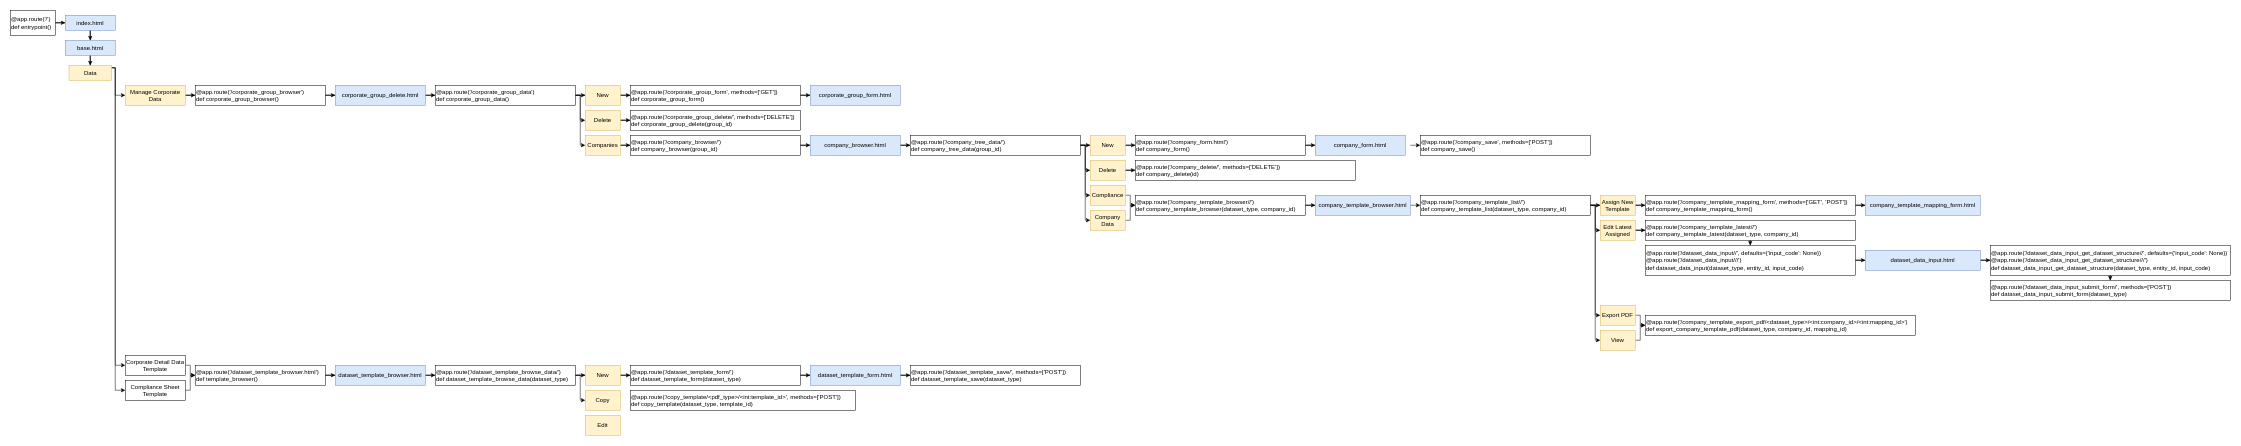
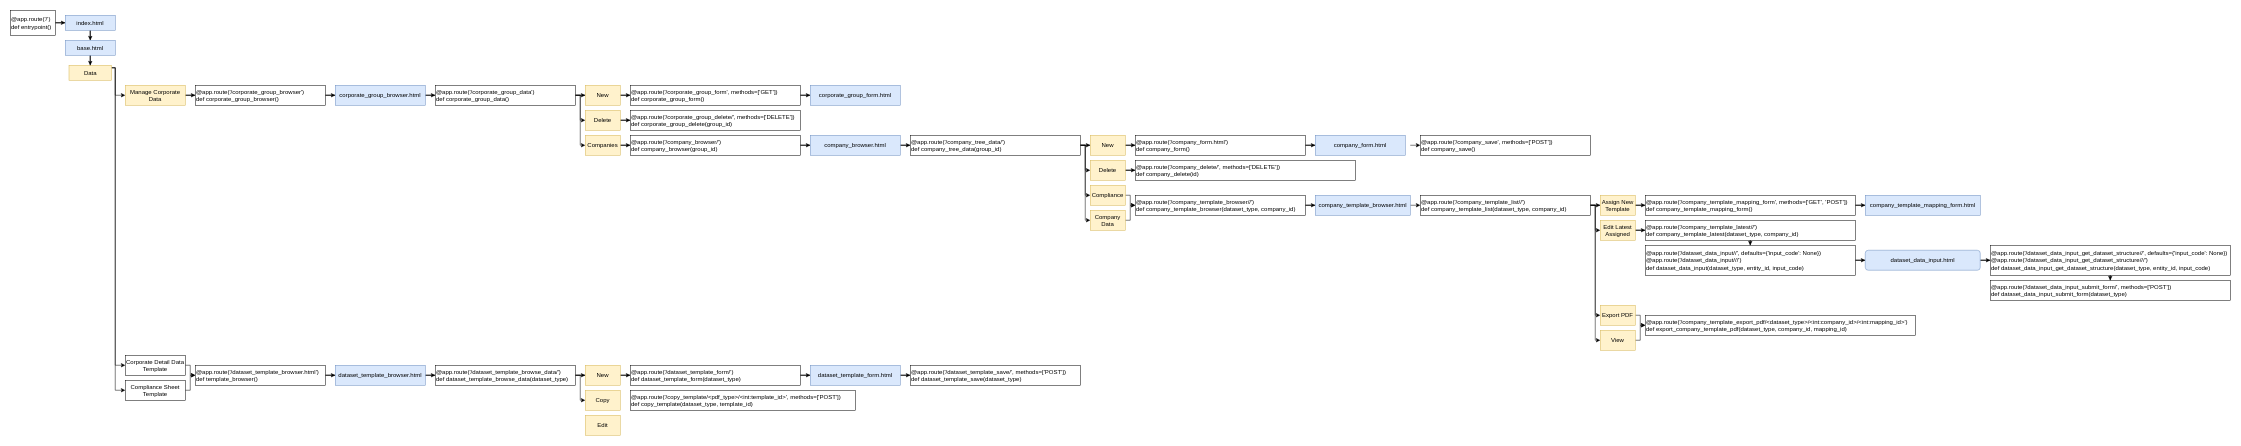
node "corporate_group_delete.html": label "corporate_group_delete.html" -> "corporate_group_browser.html"
node "dataset_data_input.html": shape rectangle -> rounded rectangle
